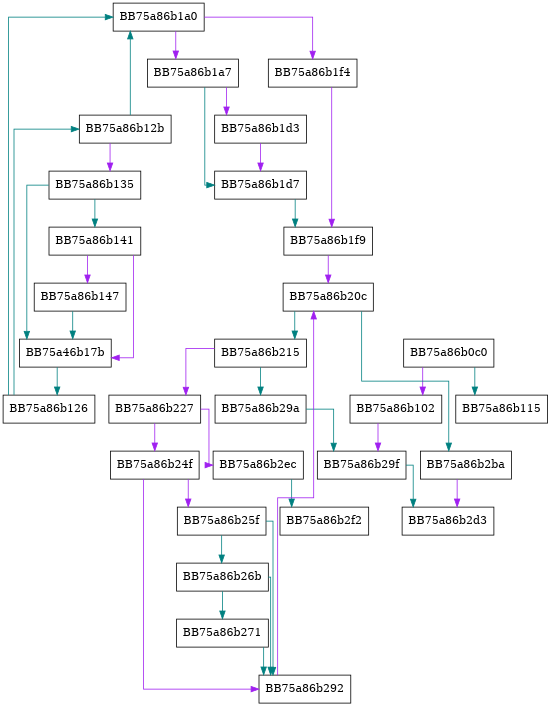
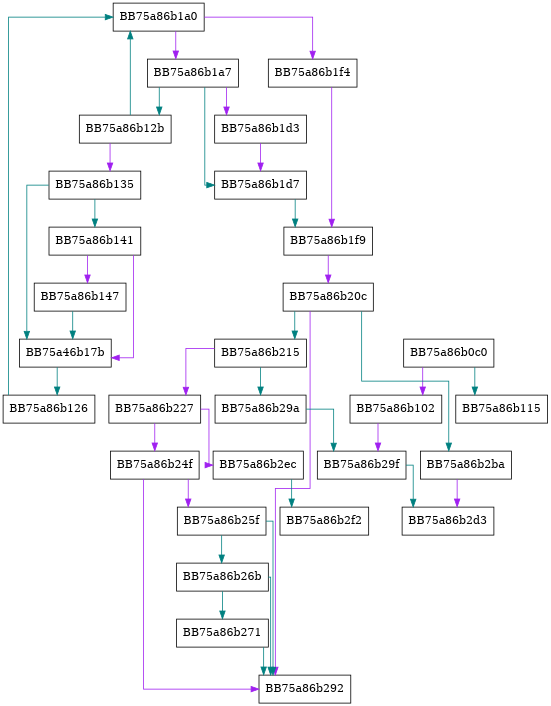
edge "BB75a86b126" -> "BB75a86b12b": now "BB75a86b1a7" -> "BB75a86b12b"
edge "BB75a86b292" -> "BB75a86b20c": reversed
